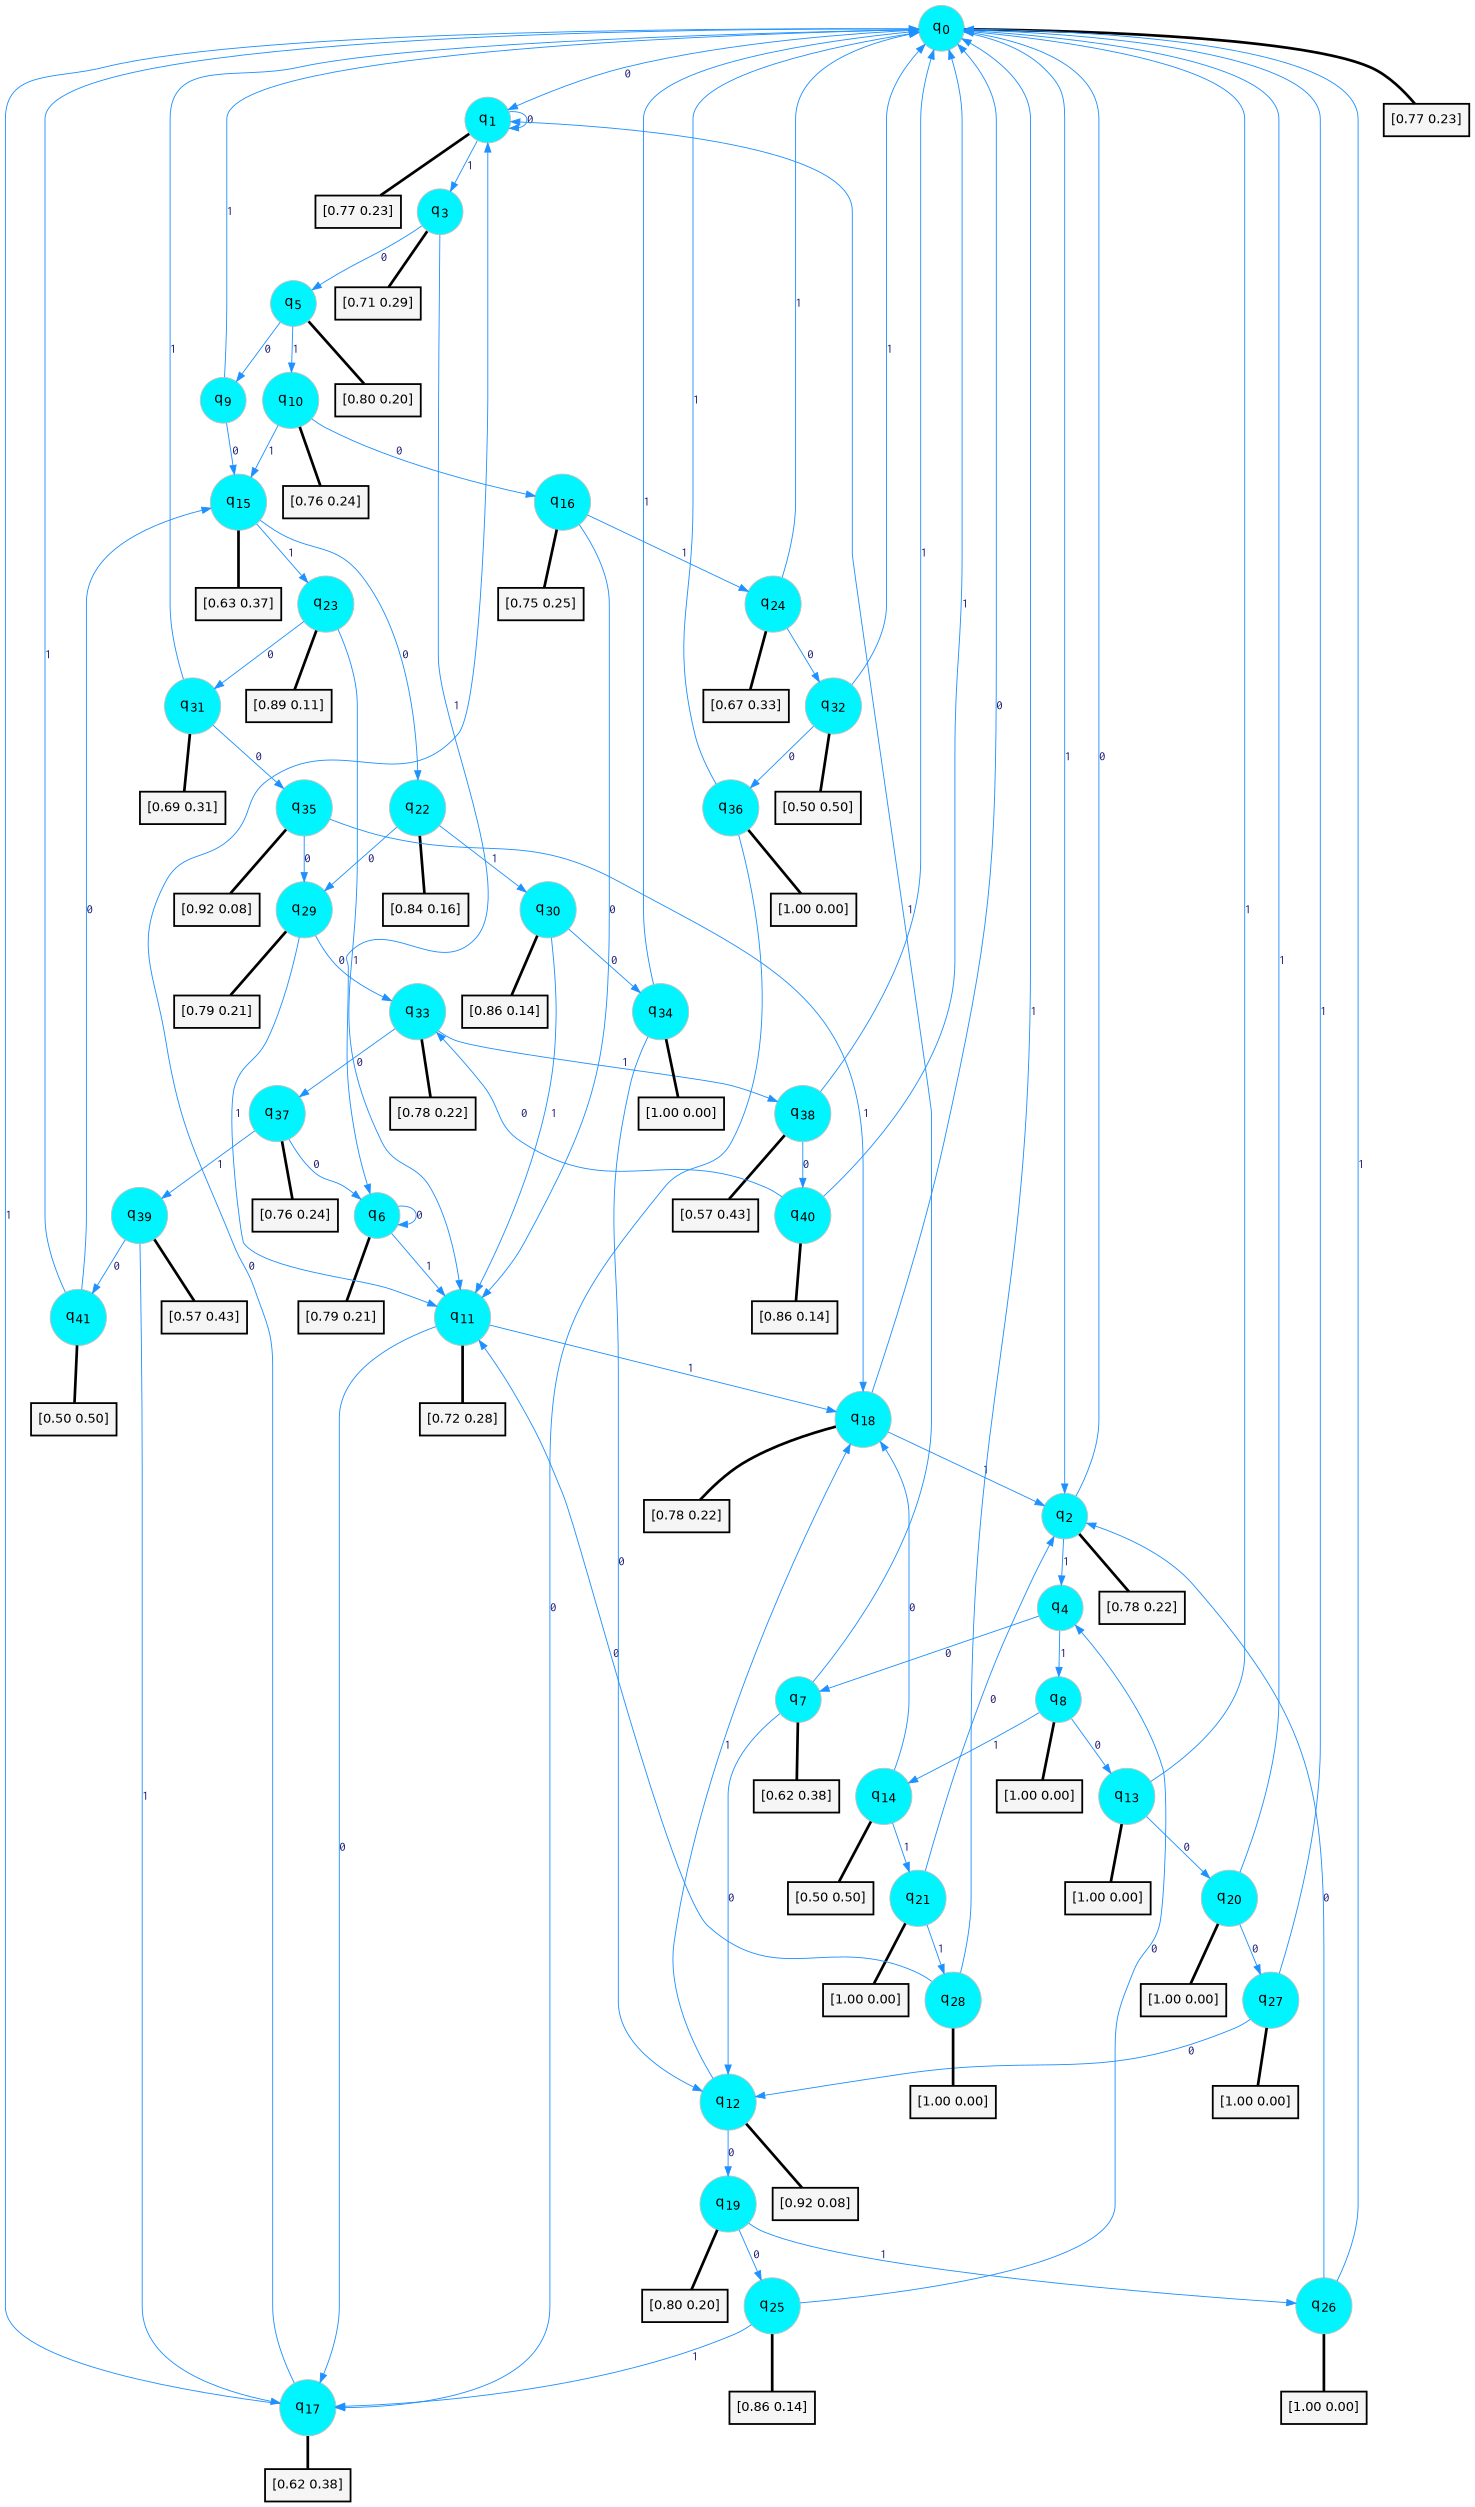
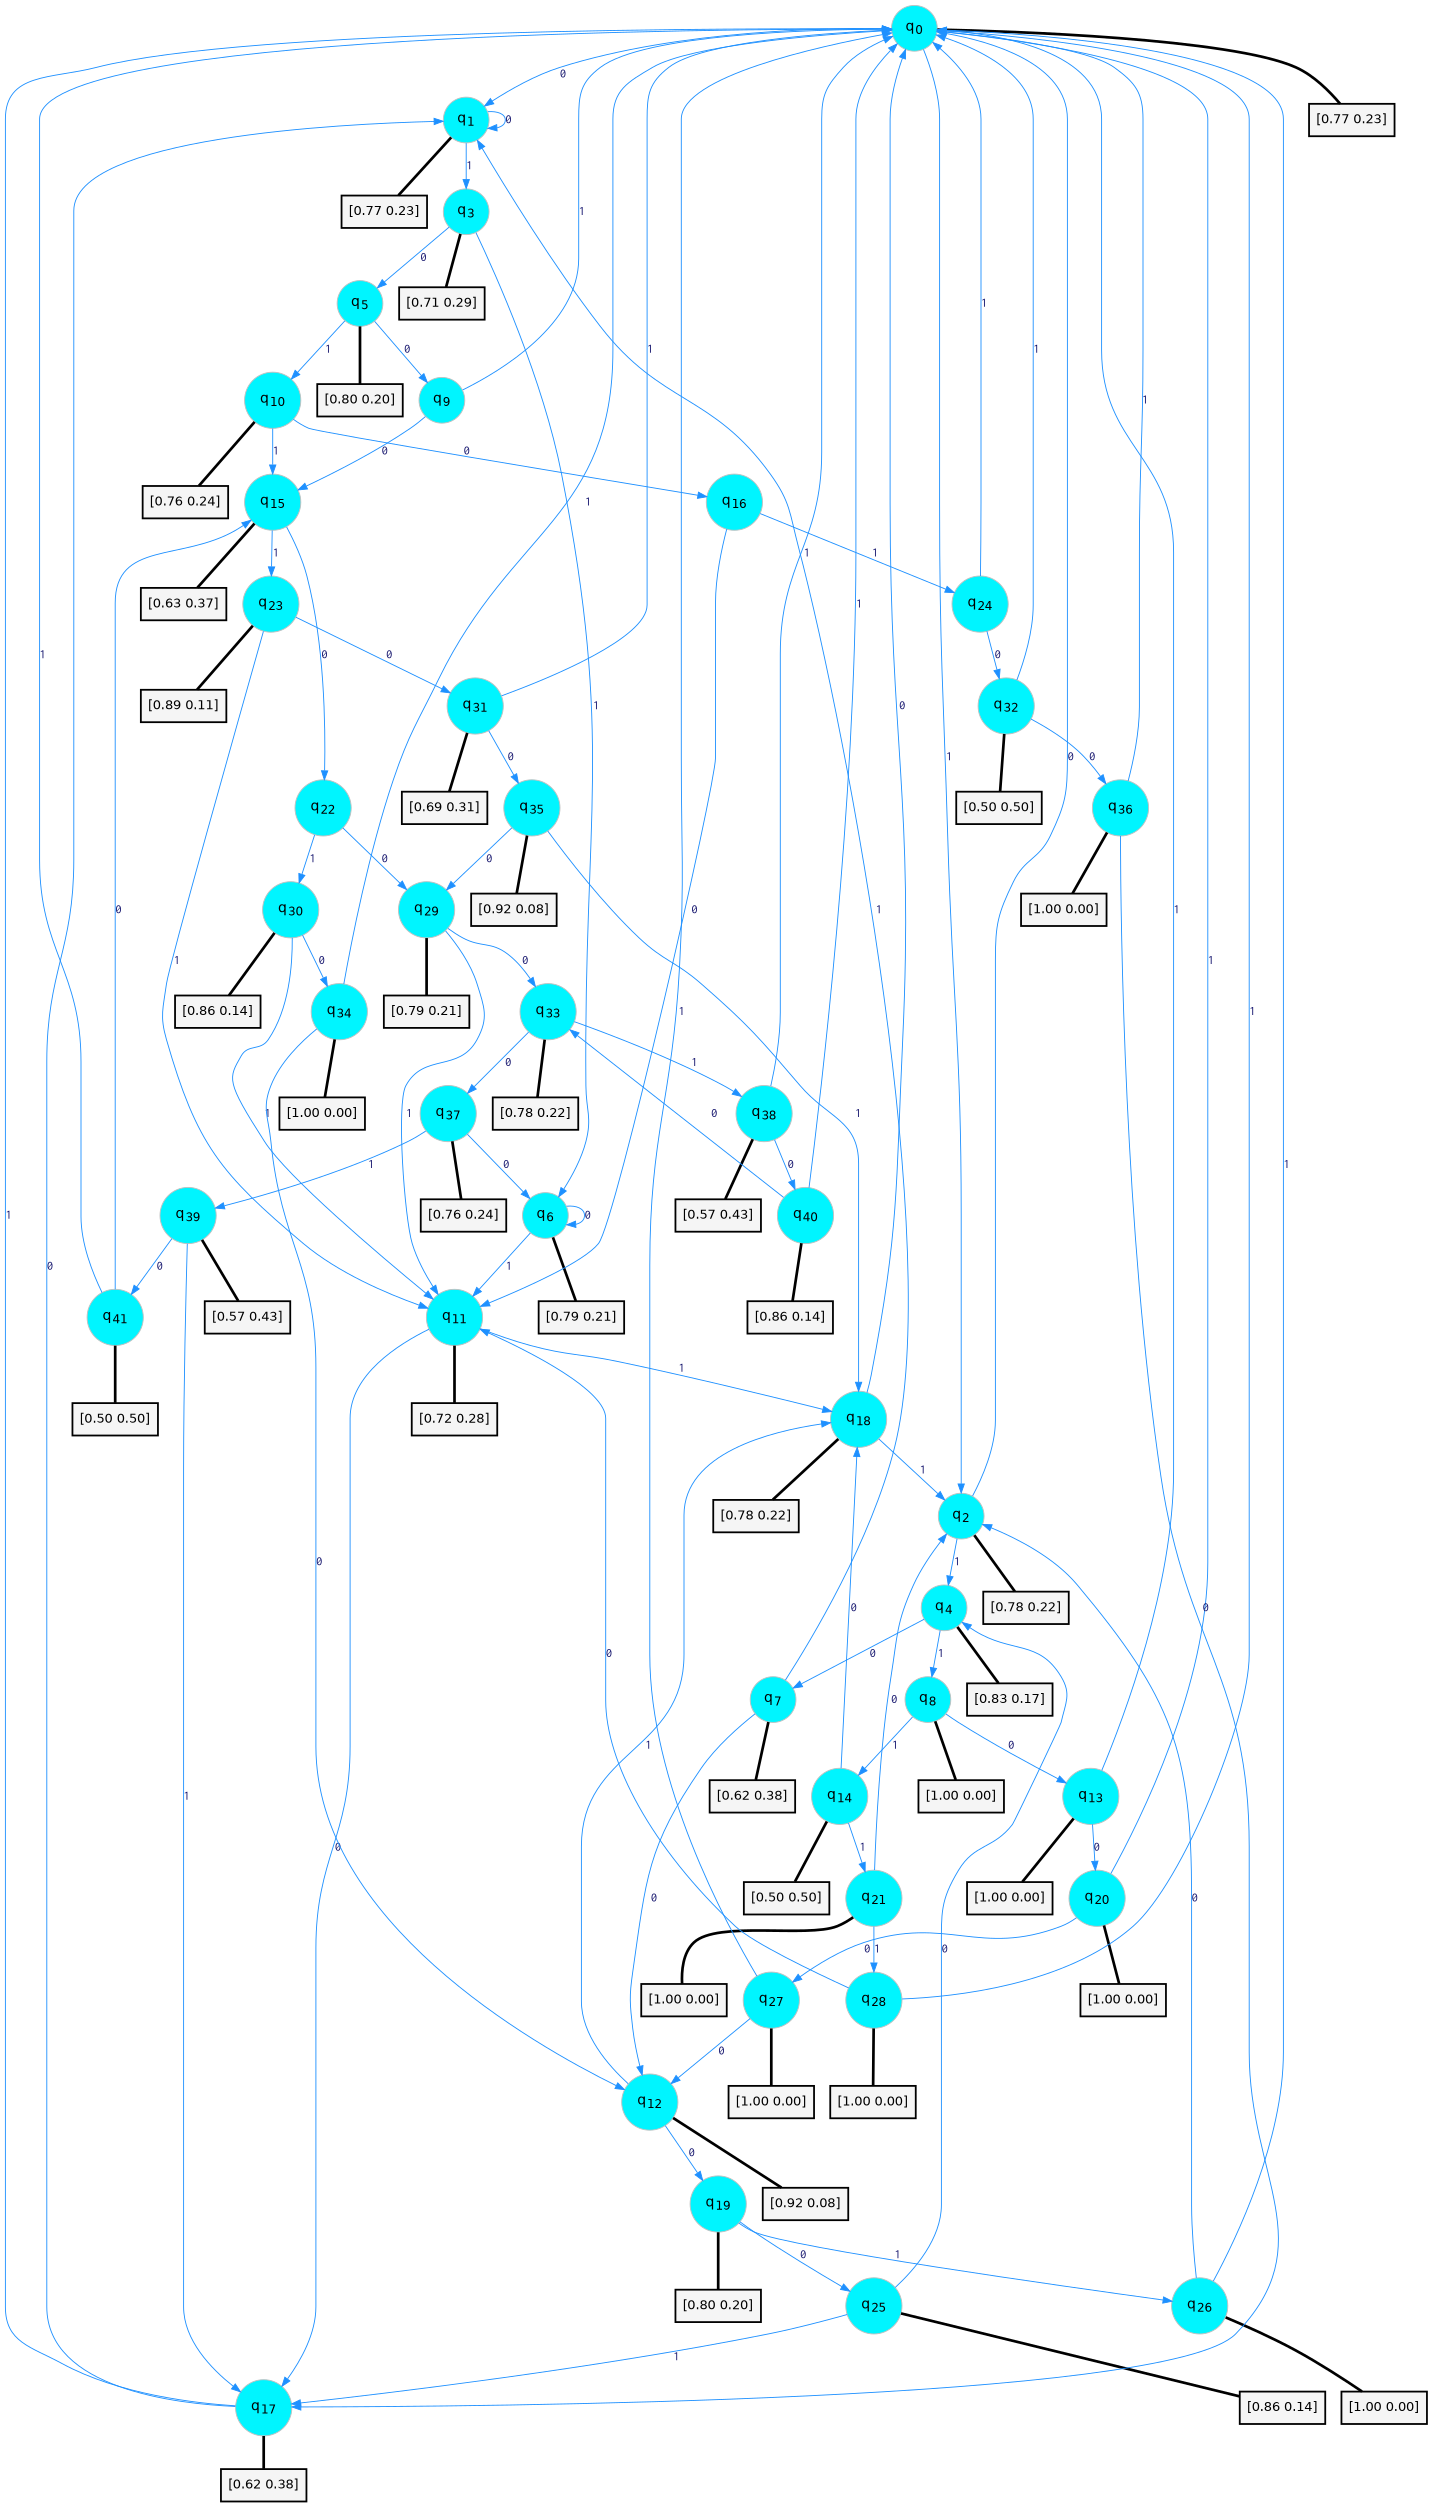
node "[0.75 0.25]": removed
node "[0.67 0.33]": removed
node "[0.84 0.16]": removed
node "[0.83 0.17]": added
